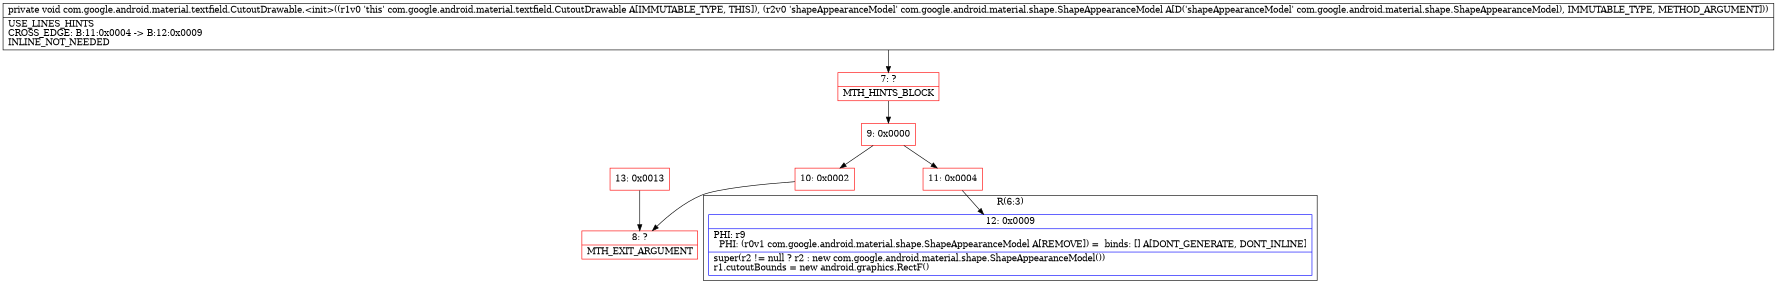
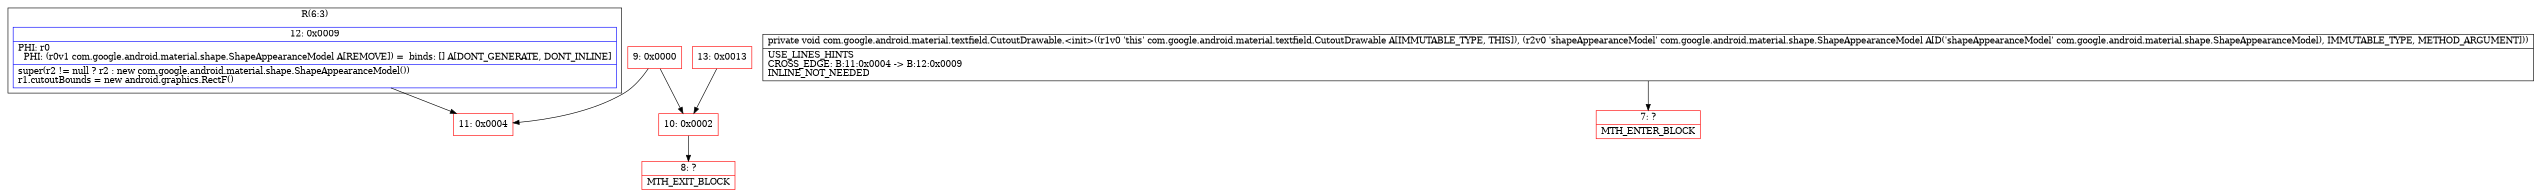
node "7: ?": text "MTH_HINTS_BLOCK" -> "MTH_ENTER_BLOCK"
edge "7: ?" -> "9: 0x0000": removed
edge "11: 0x0004" -> "12: 0x0009": reversed
edge "13: 0x0013" -> "8: ?": now "13: 0x0013" -> "10: 0x0002"
node "12: 0x0009": text "PHI: r9" -> "PHI: r0"
node "8: ?": text "MTH_EXIT_ARGUMENT" -> "MTH_EXIT_BLOCK"
